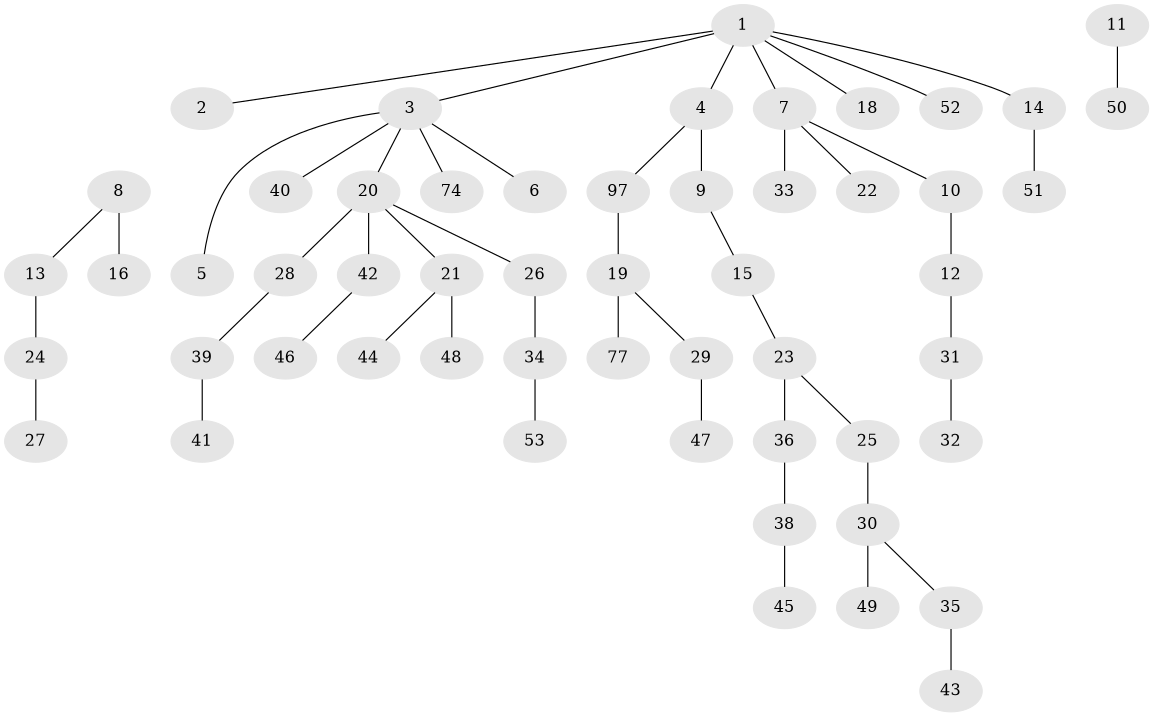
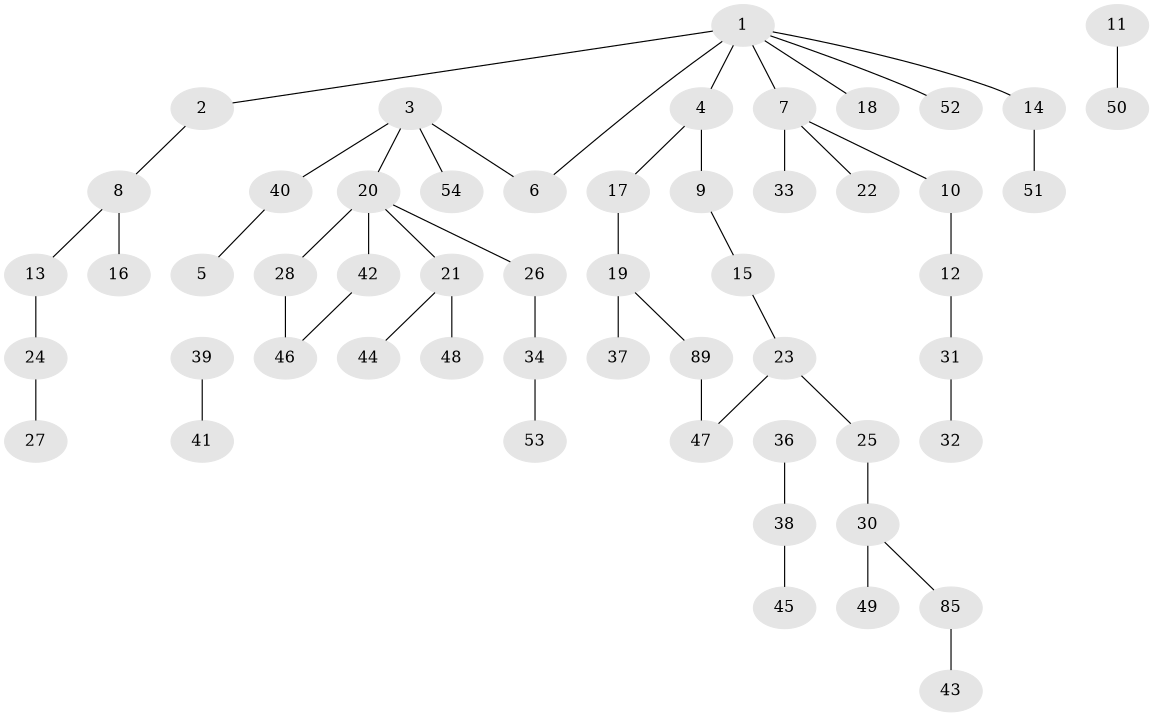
edge "1" -- "3": now "1" -- "6"
edge "2" -- "8": added
edge "3" -- "5": now "40" -- "5"
node "74": label "74" -> "54"
node "97": label "97" -> "17"
edge "28" -- "39": now "28" -- "46"
node "77": label "77" -> "37"
node "29": label "29" -> "89"
edge "23" -- "36": now "23" -- "47"
node "35": label "35" -> "85"
